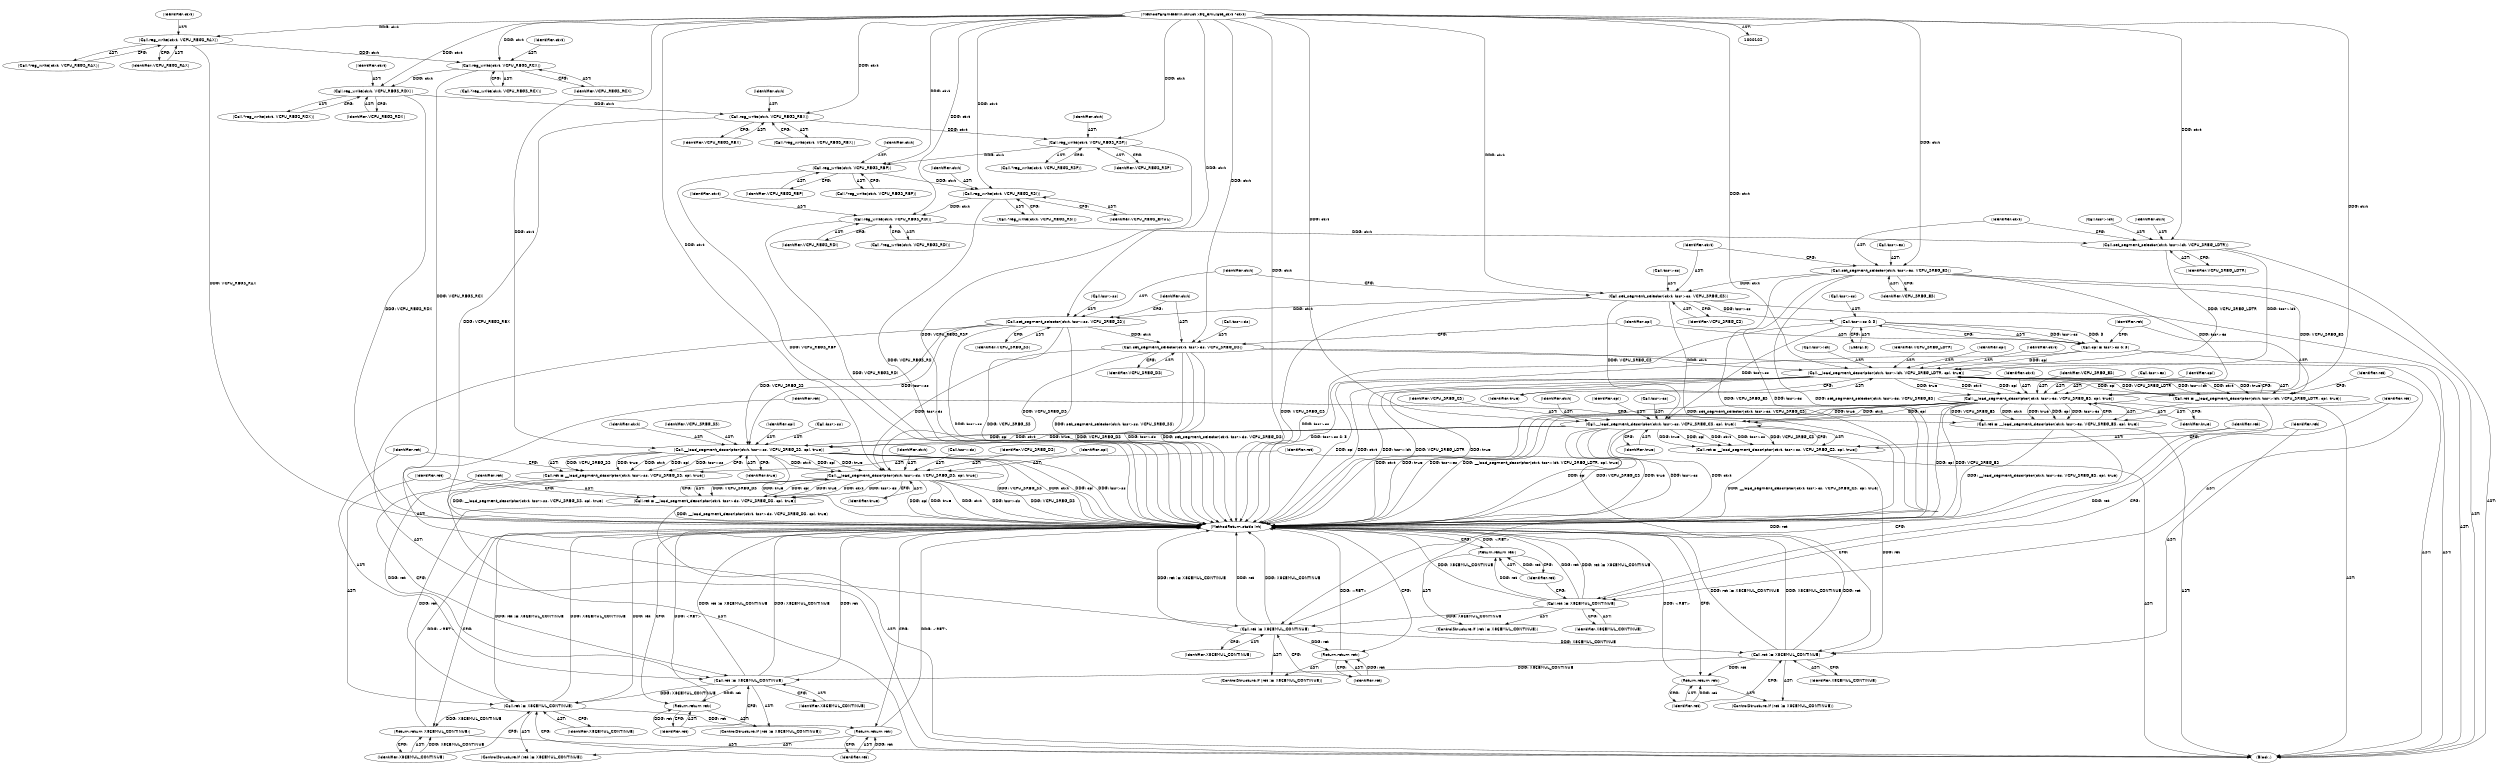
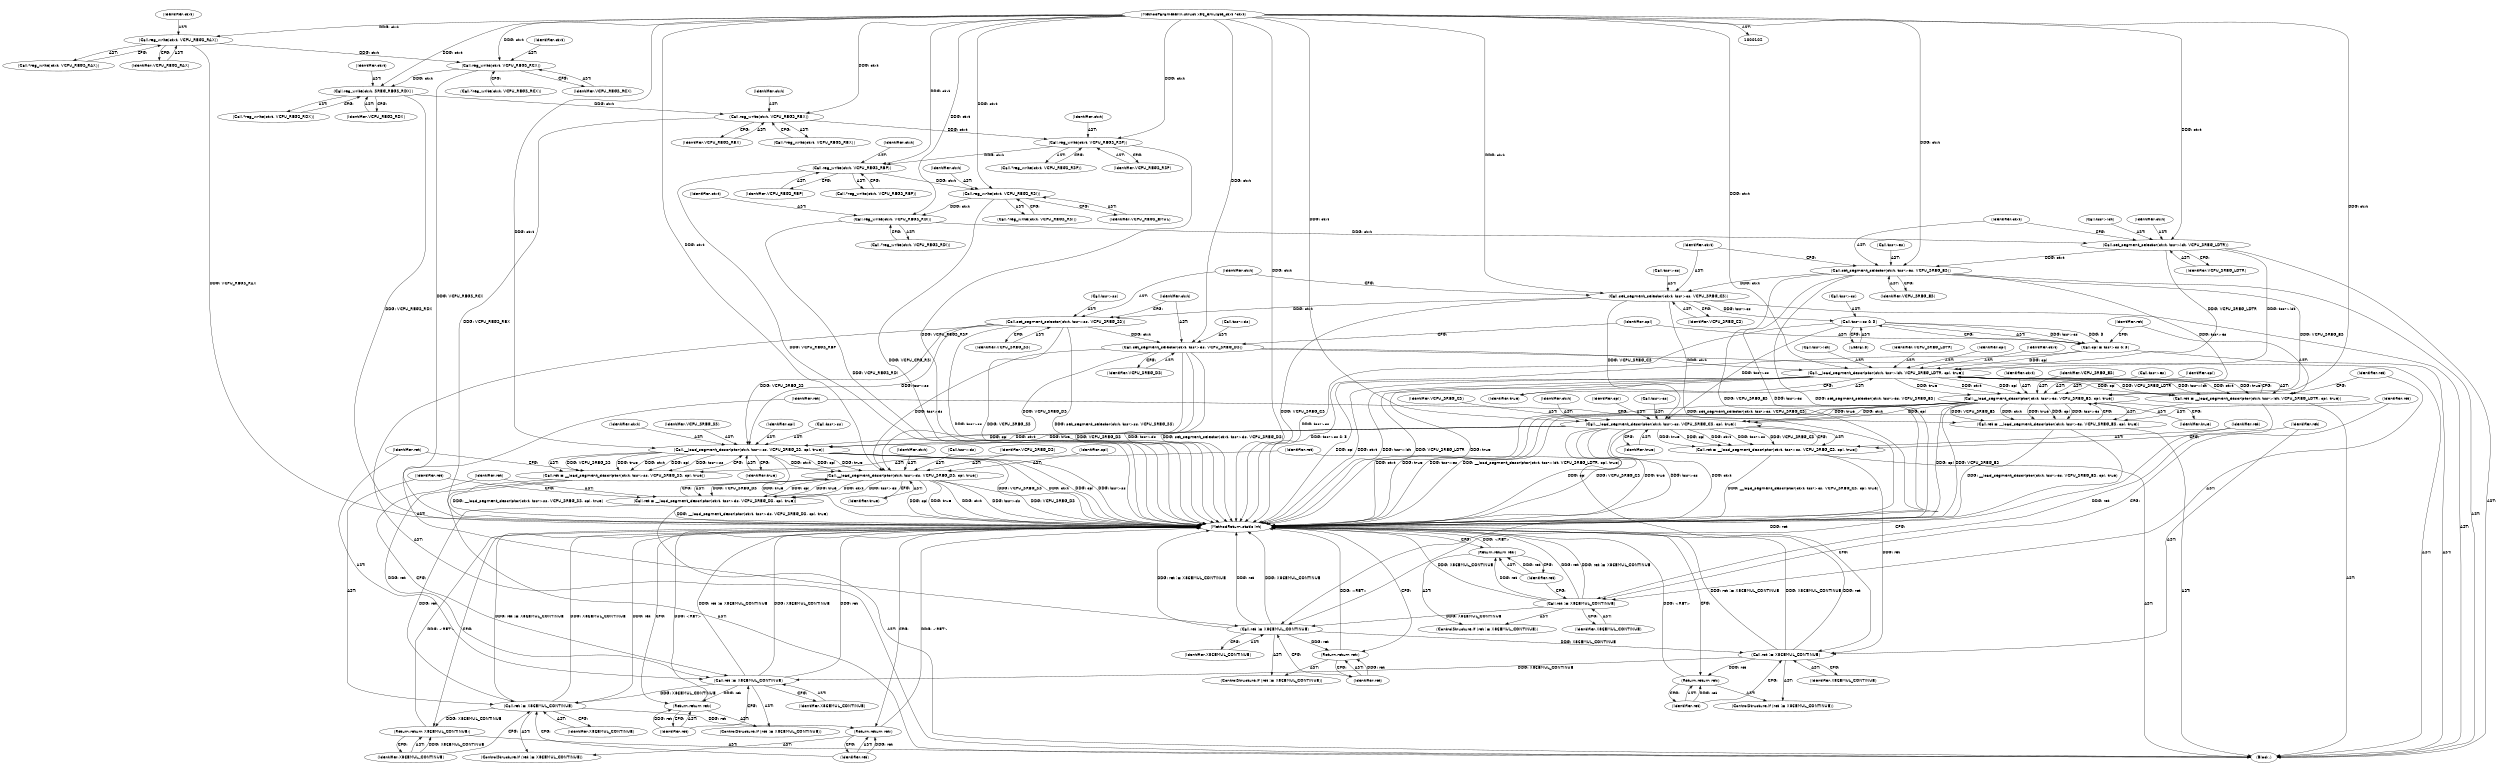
edge "(Call,reg_write(ctxt, VCPU_REGS_RCX))" -> "(Call,*reg_write(ctxt, VCPU_REGS_RCX))": removed, label "AST:"
node "(Call,reg_write(ctxt, VCPU_REGS_RDX))": label "(Call,reg_write(ctxt, VCPU_REGS_RDX))" -> "(Call,reg_write(ctxt, SREG_REGS_RDX))"
edge "(MethodParameterIn,struct x86_emulate_ctxt *ctxt)" -> "(Call,set_segment_selector(ctxt, tss->ss, VCPU_SREG_SS))": removed, label "DDG: ctxt"
node "(Identifier,VCPU_REGS_RDI)": removed
edge "(Call,set_segment_selector(ctxt, tss->ldt, VCPU_SREG_LDTR))" -> "(Call,set_segment_selector(ctxt, tss->es, VCPU_SREG_ES))": added, label "DDG: ctxt"
edge "(Call,reg_write(ctxt, VCPU_REGS_RSI))" -> "(MethodReturn,static int)": label "DDG: VCPU_REGS_RSI" -> "DDG: VCPU_CFG_RSI"
